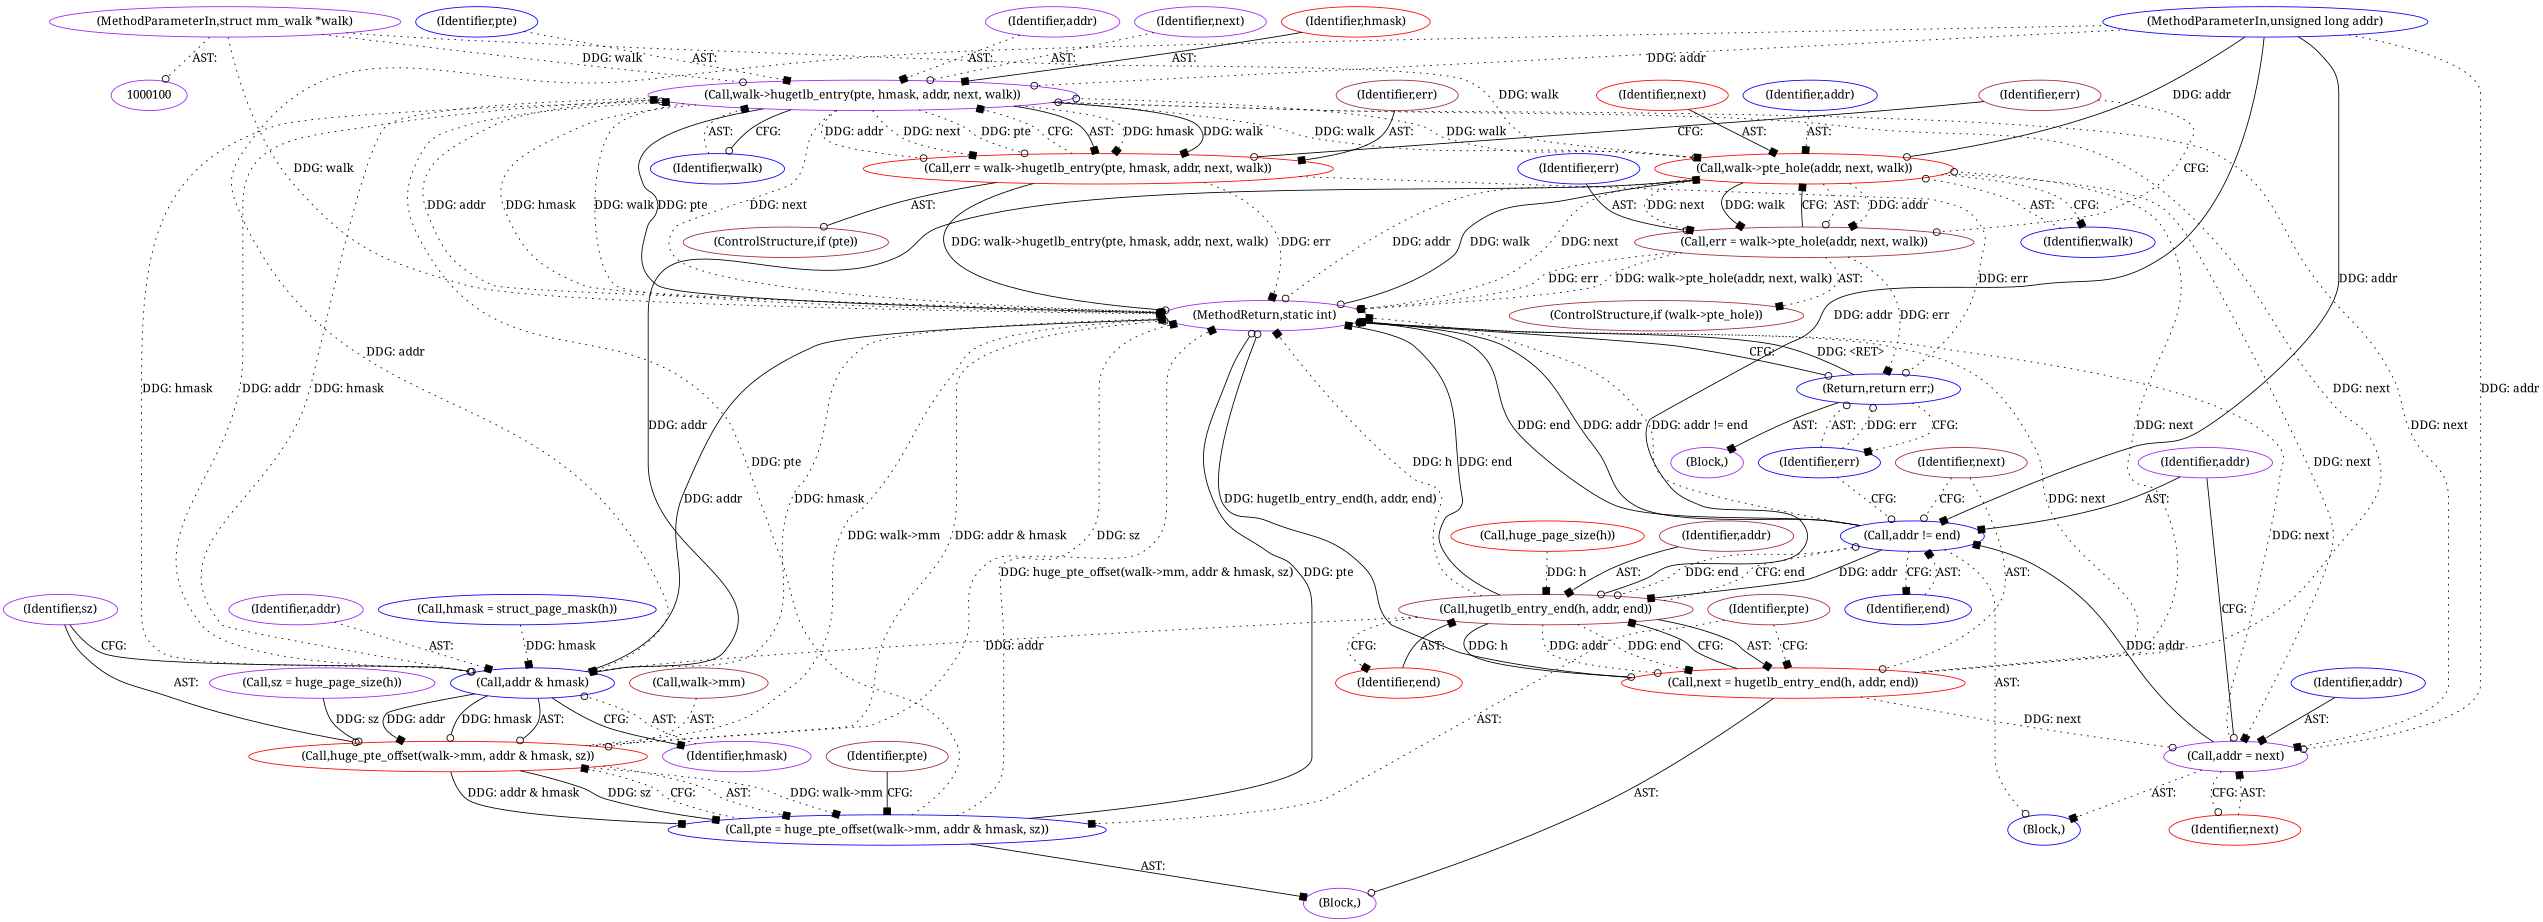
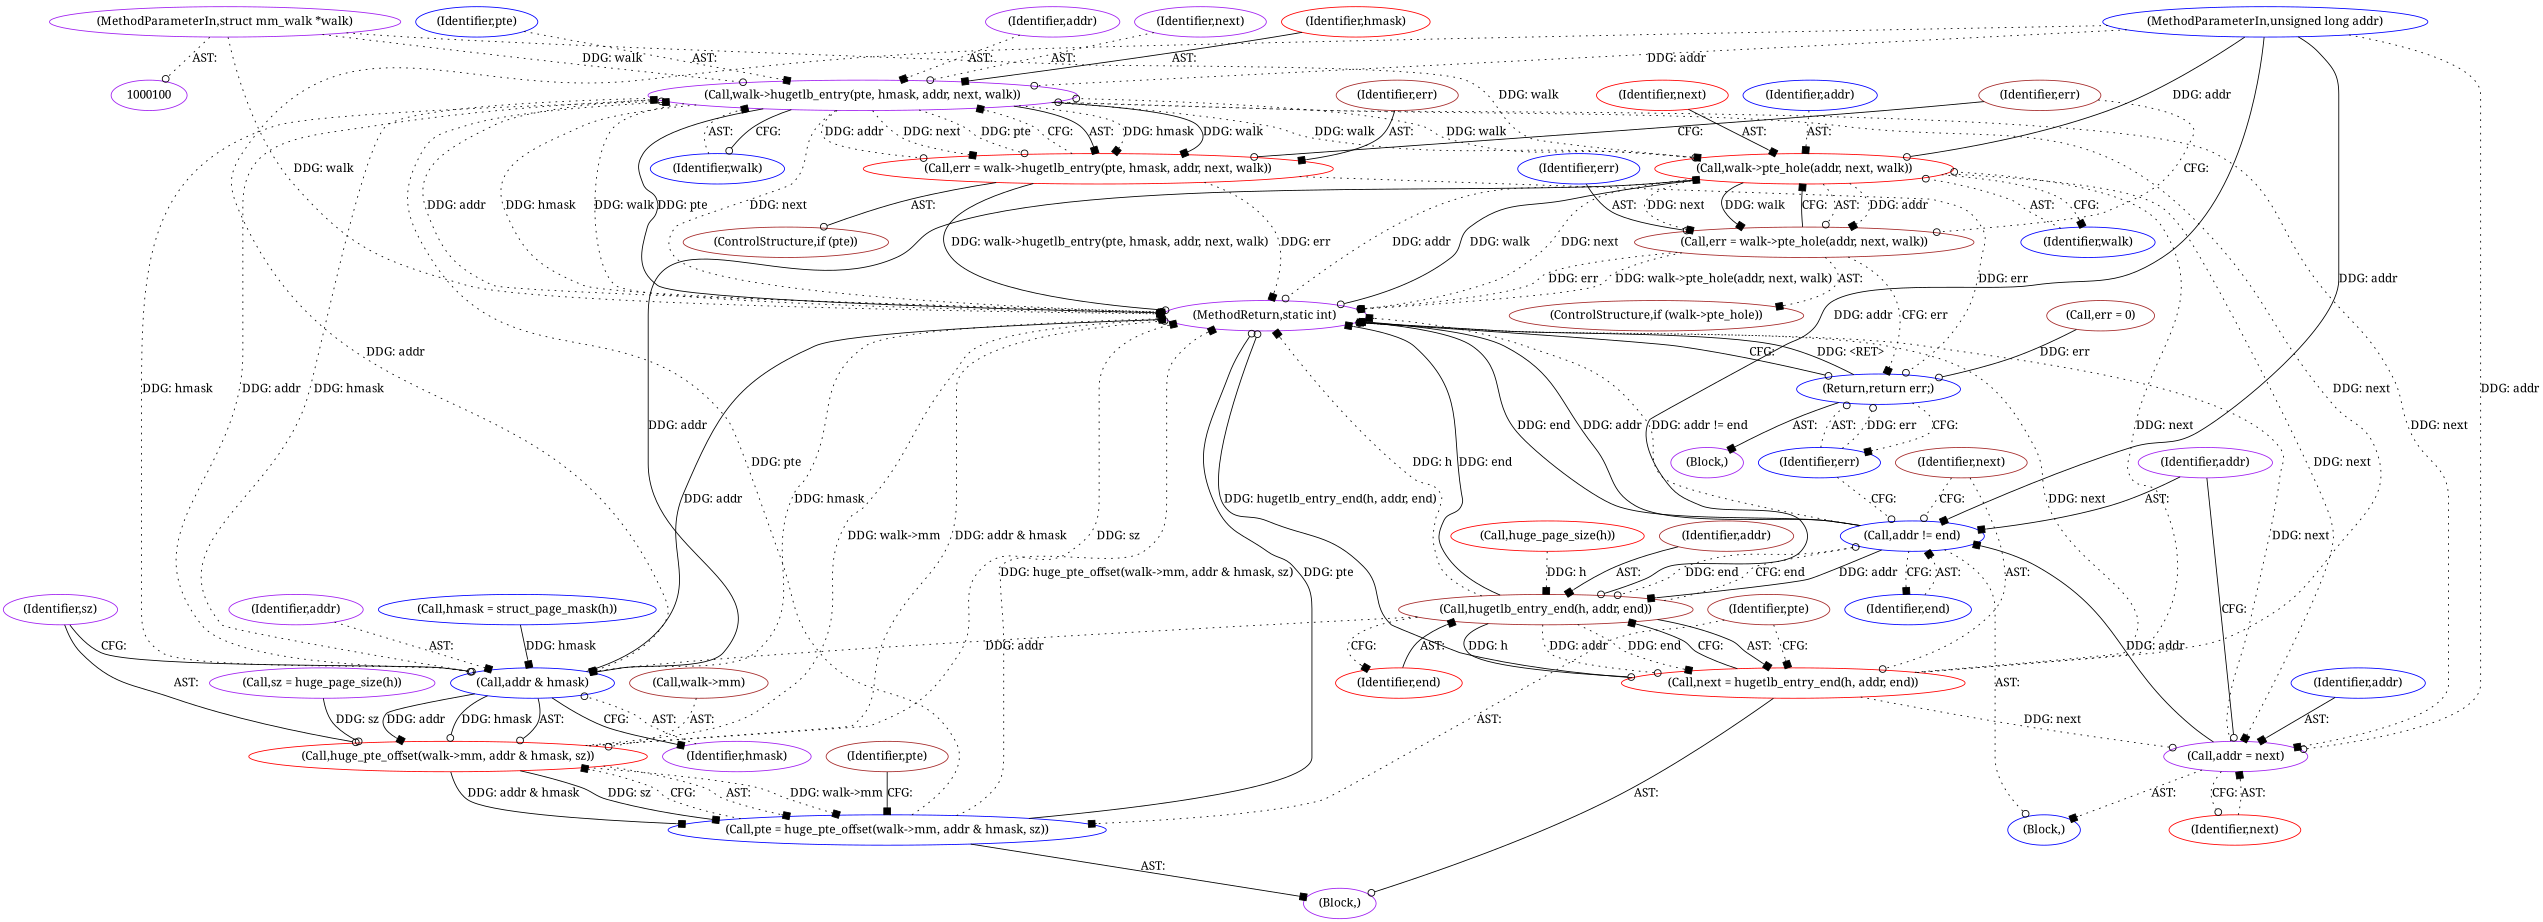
edge "(Call,err = walk->pte_hole(addr, next, walk))" -> "(Return,return err;)": label "DDG: err" -> "CFG: err"
node "(Call,err = 0)": added
edge "(Call,hmask = struct_page_mask(h))" -> "(Call,addr & hmask)": style dotted -> solid
